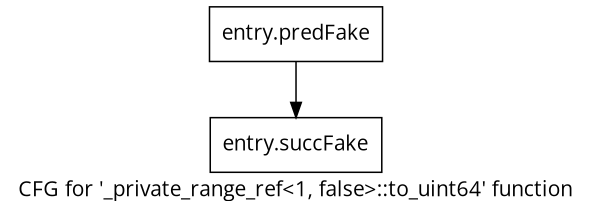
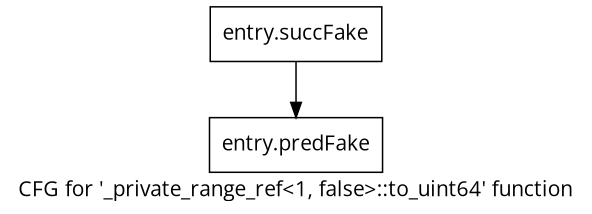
edge "entry.predFake" -> "entry.succFake": reversed
